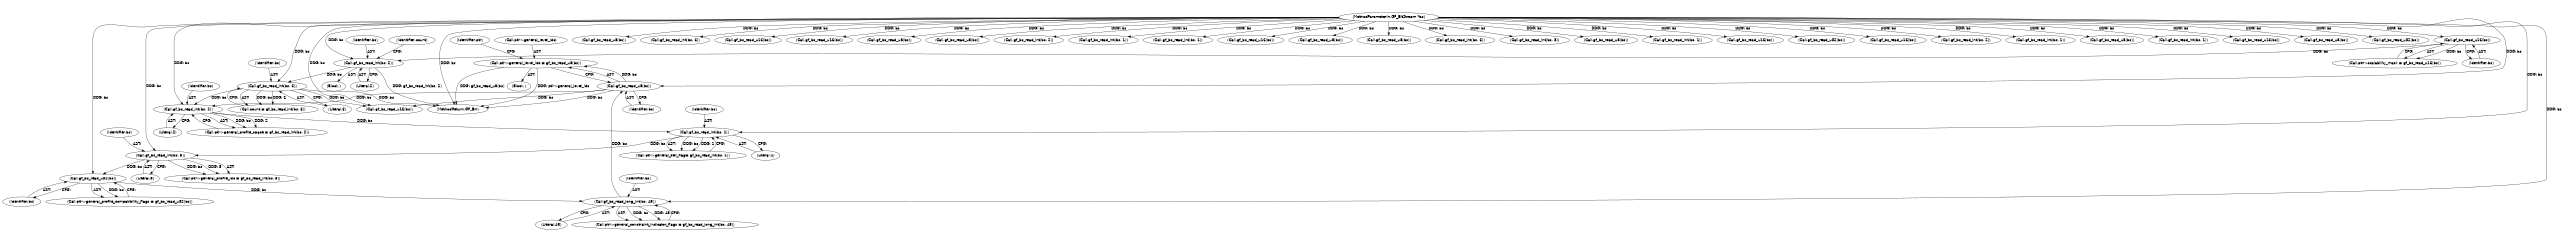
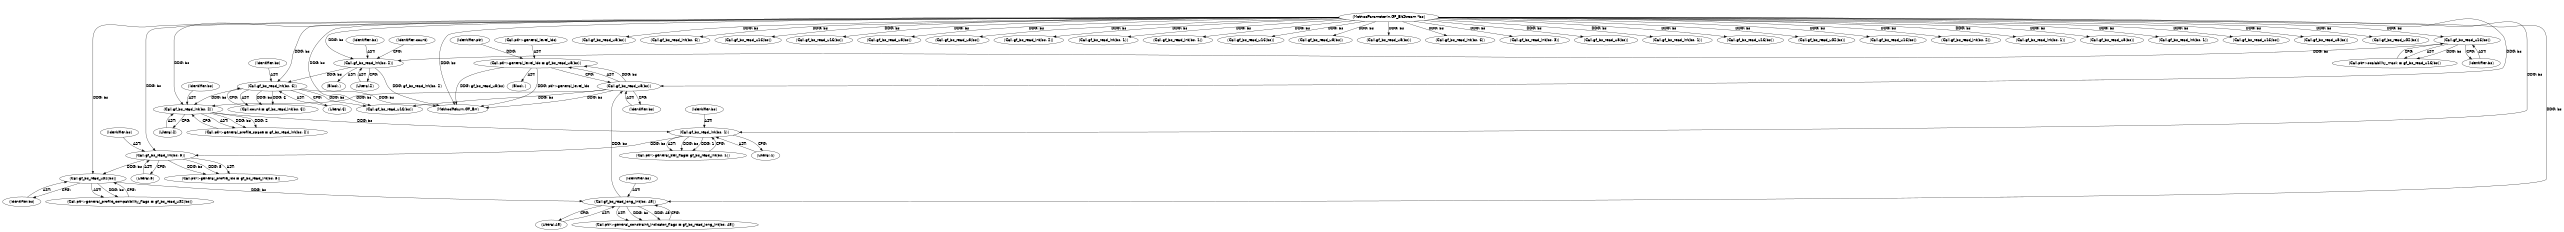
edge "(Identifier,ptr)" -> "(Call,ptl->general_level_idc = gf_bs_read_u8(bs))": label "CFG: " -> "DDG: "
